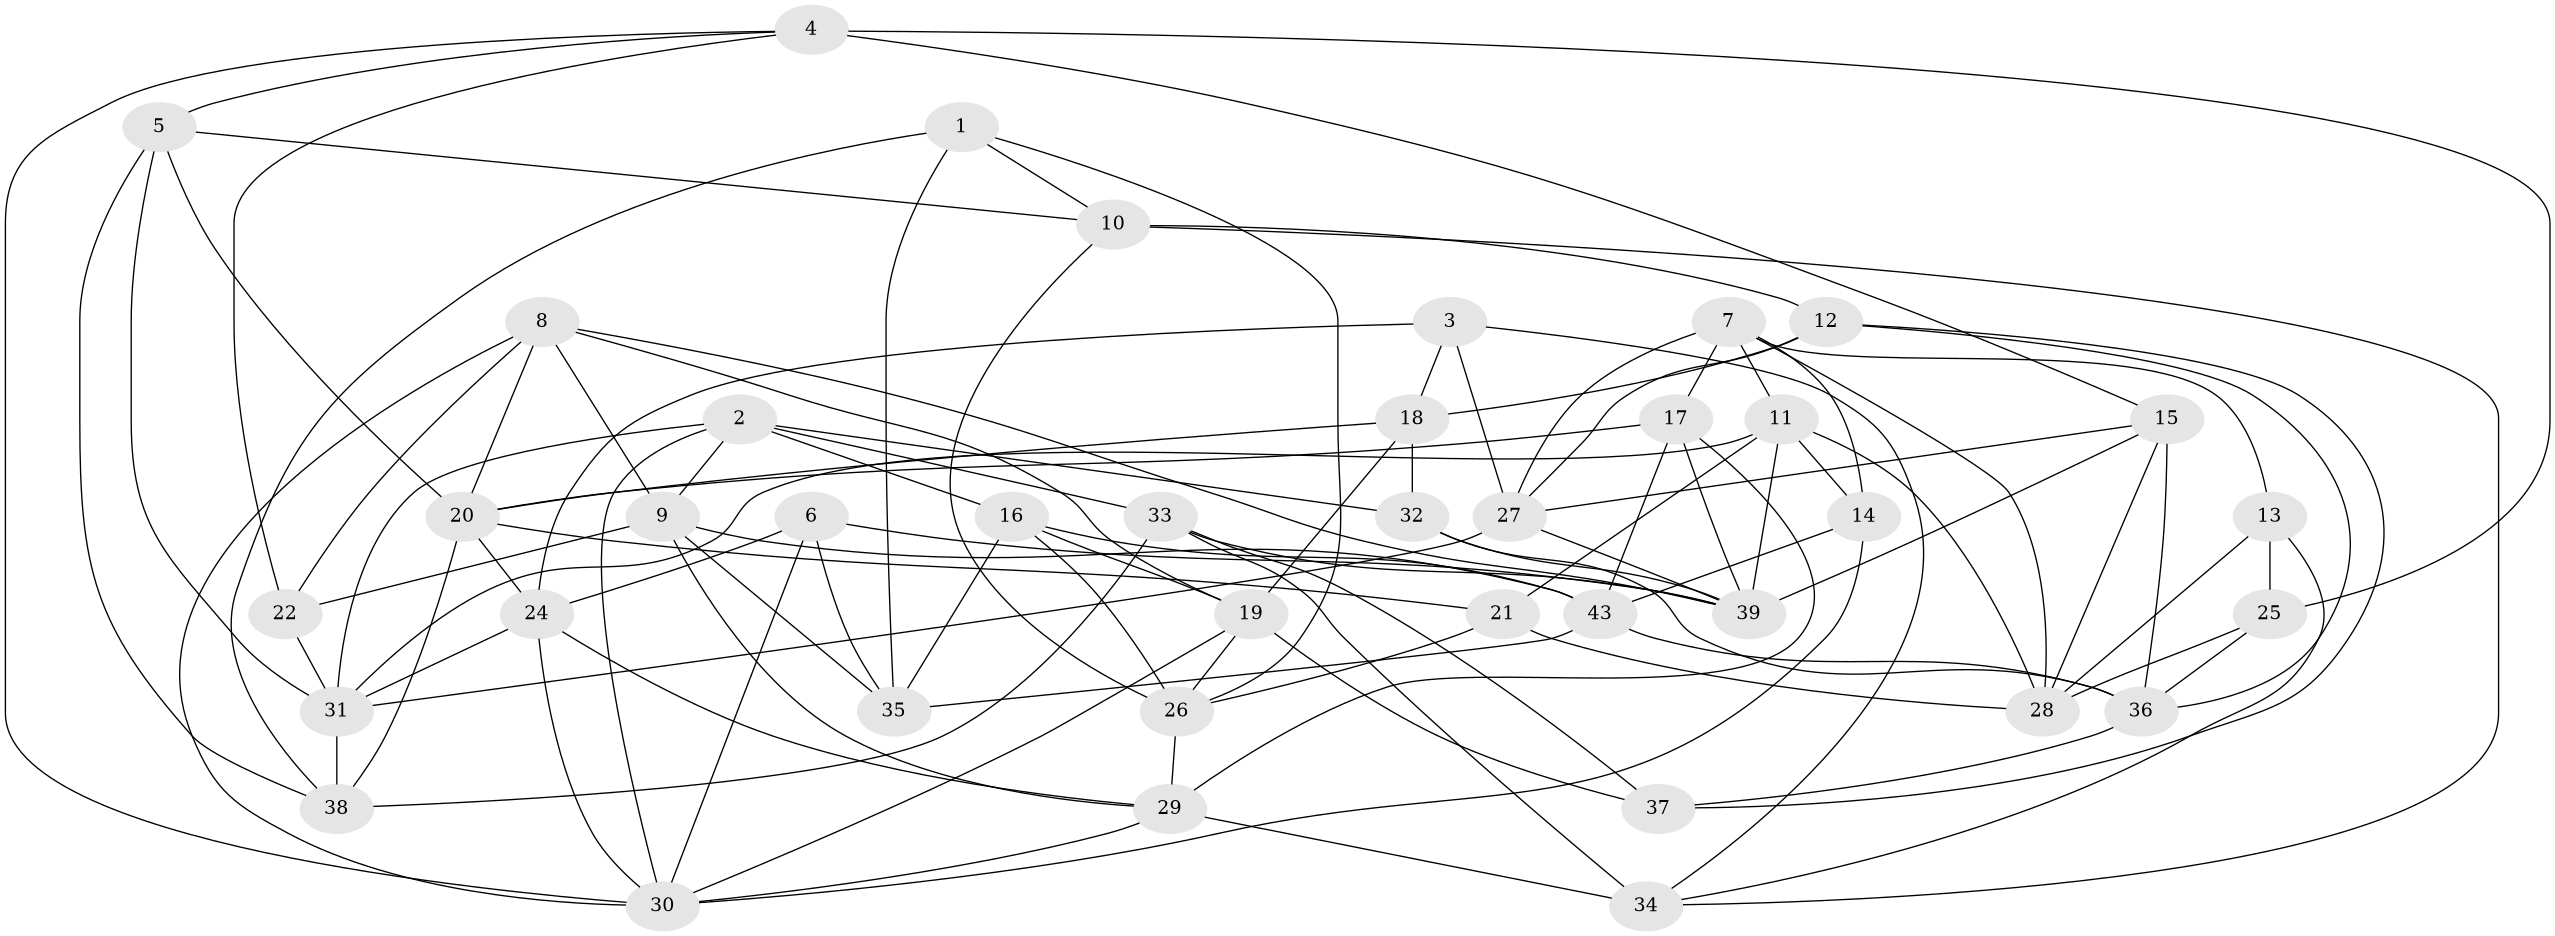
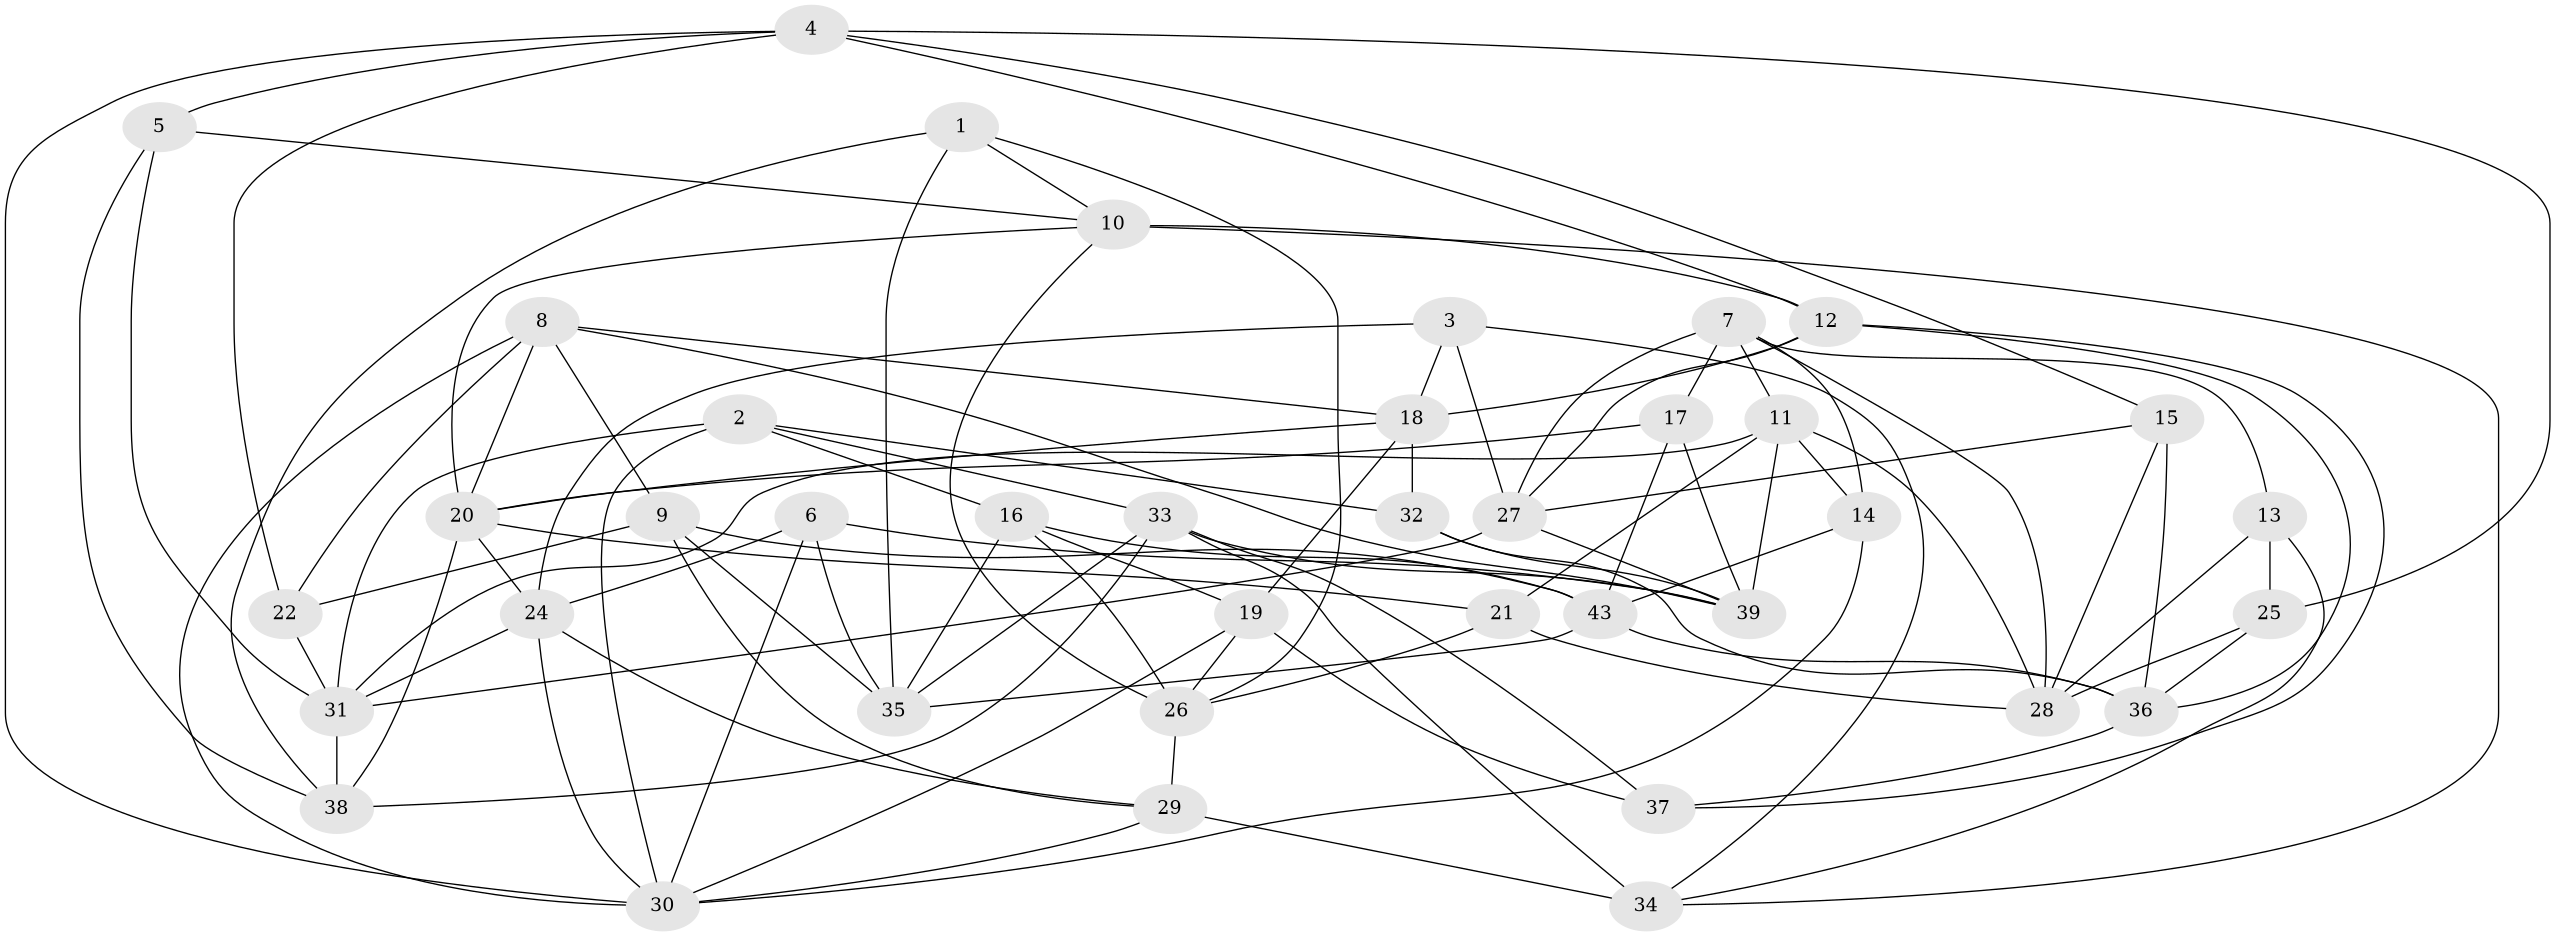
edge "4" -- "12": added
edge "5" -- "20": now "10" -- "20"
edge "8" -- "19": now "8" -- "18"
edge "2" -- "9": removed
edge "15" -- "39": removed
edge "33" -- "35": added
edge "17" -- "29": removed
